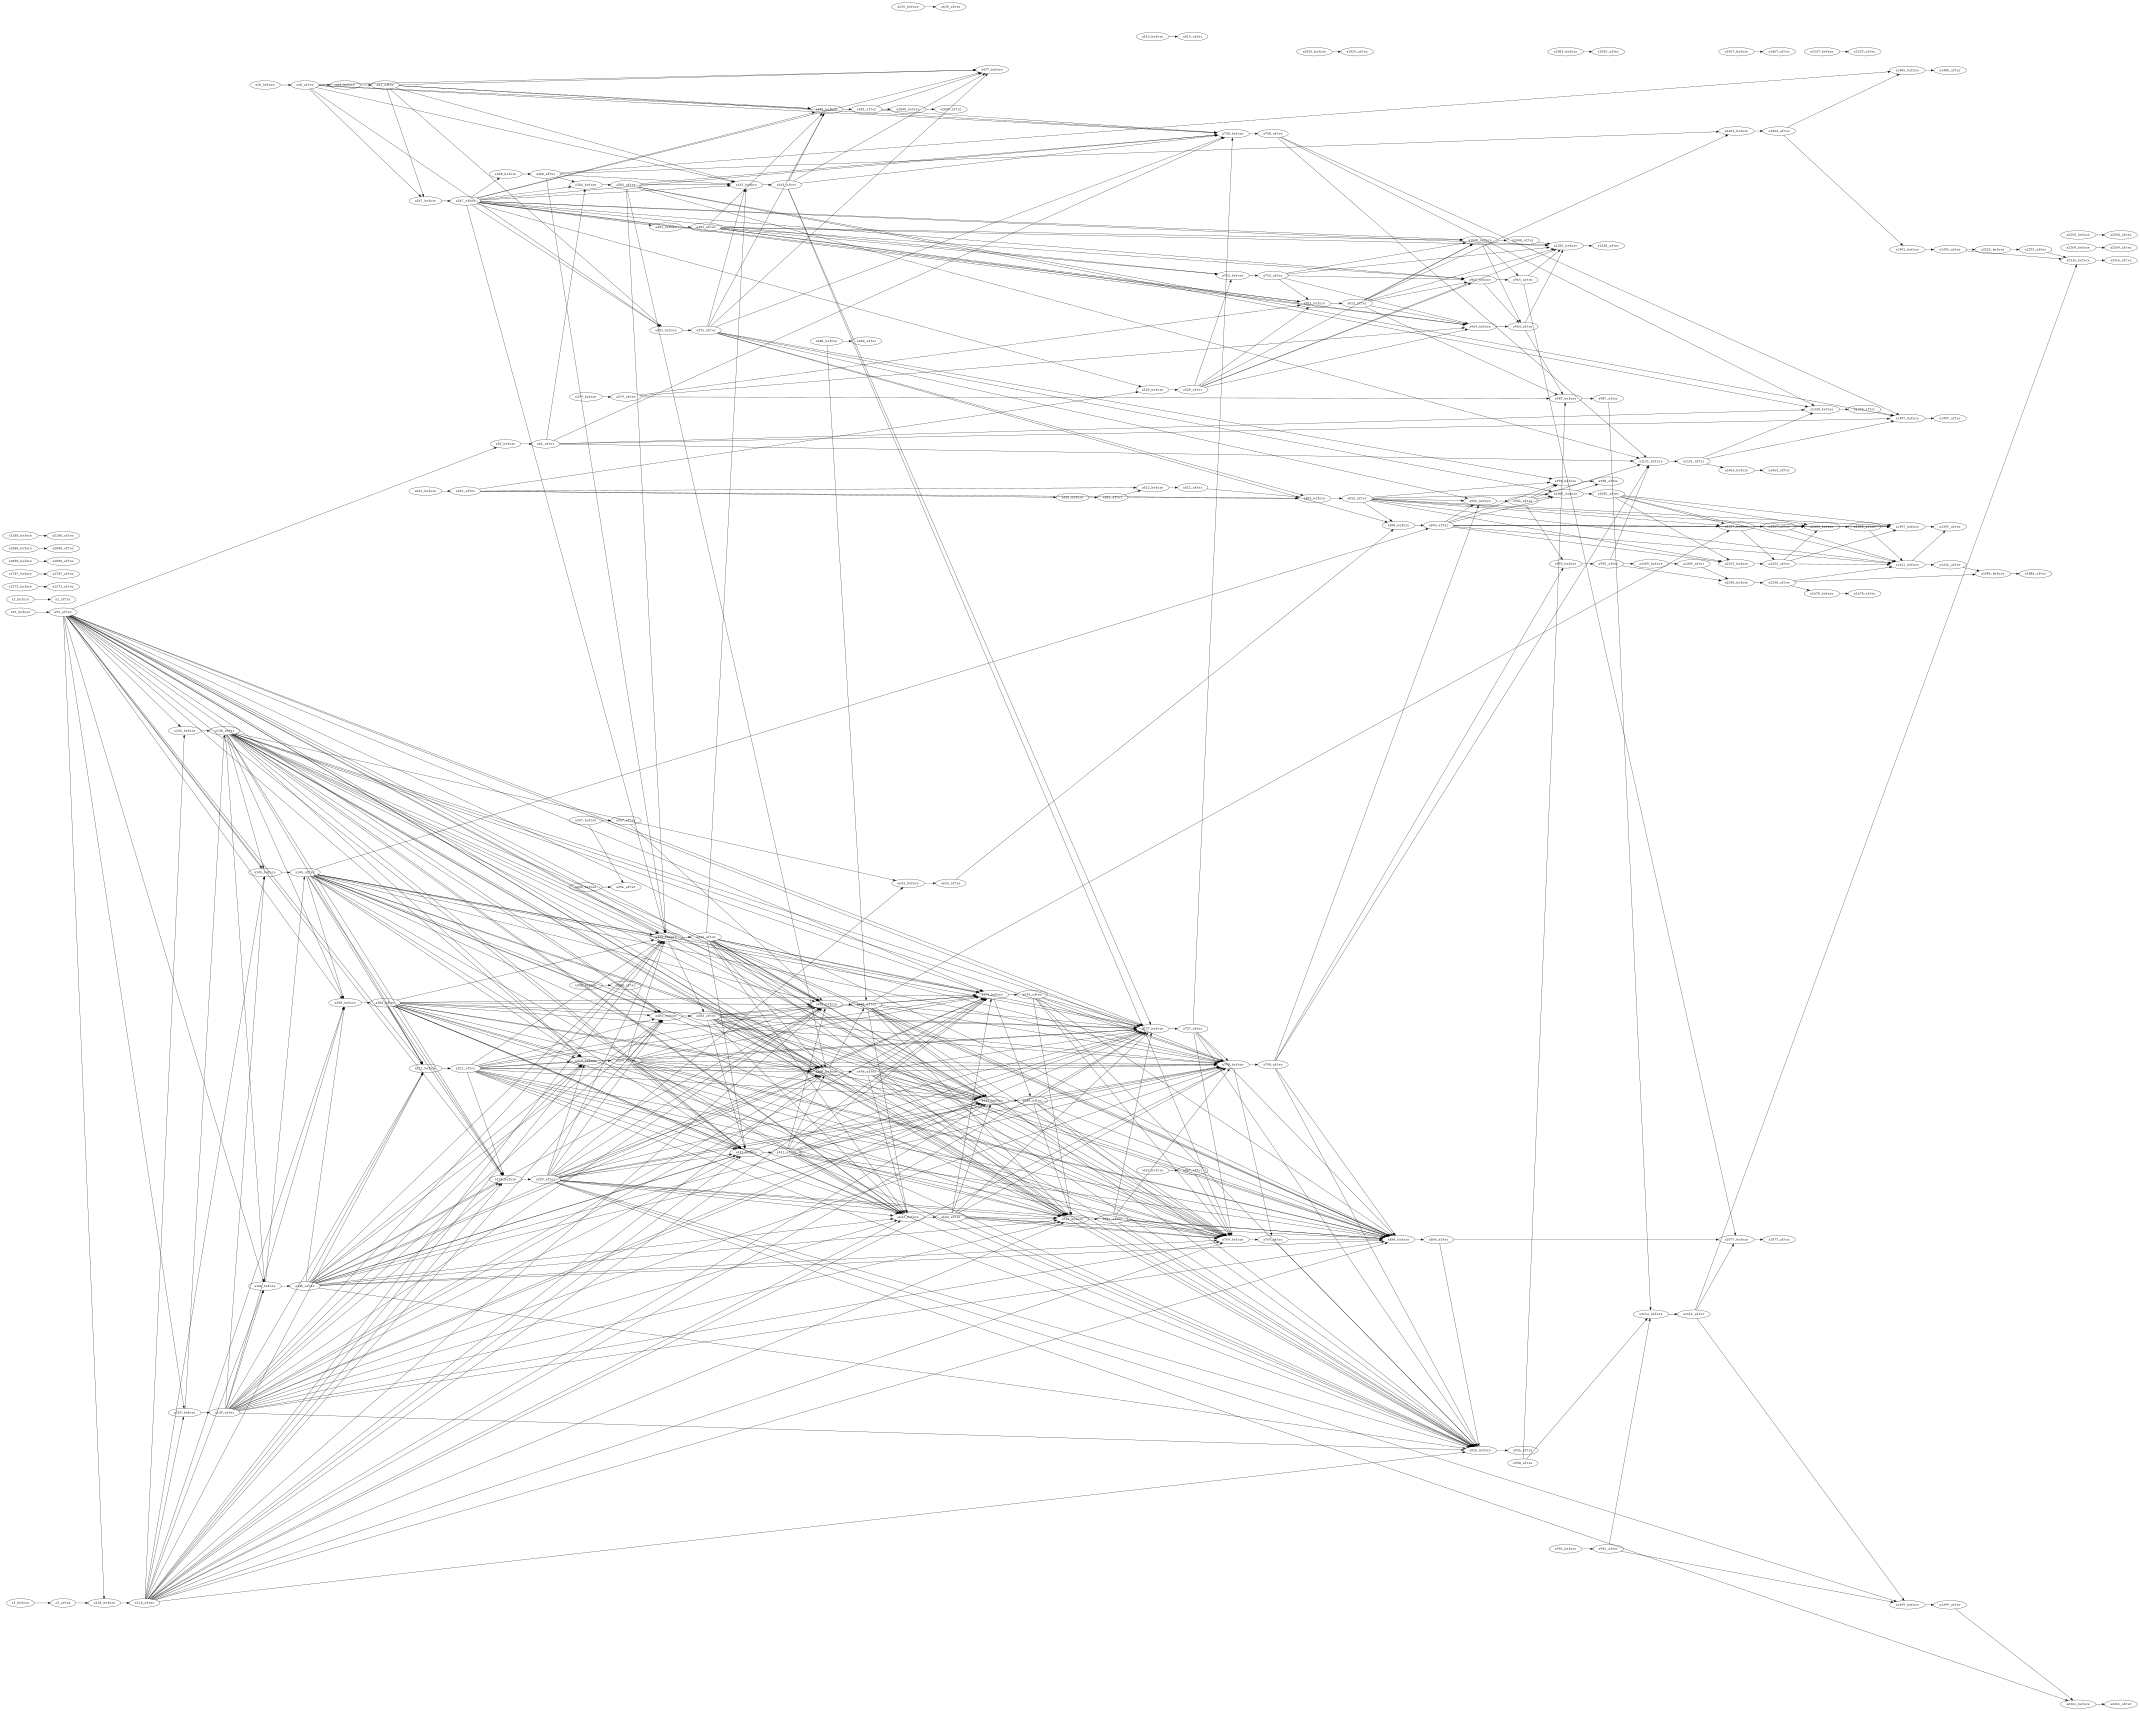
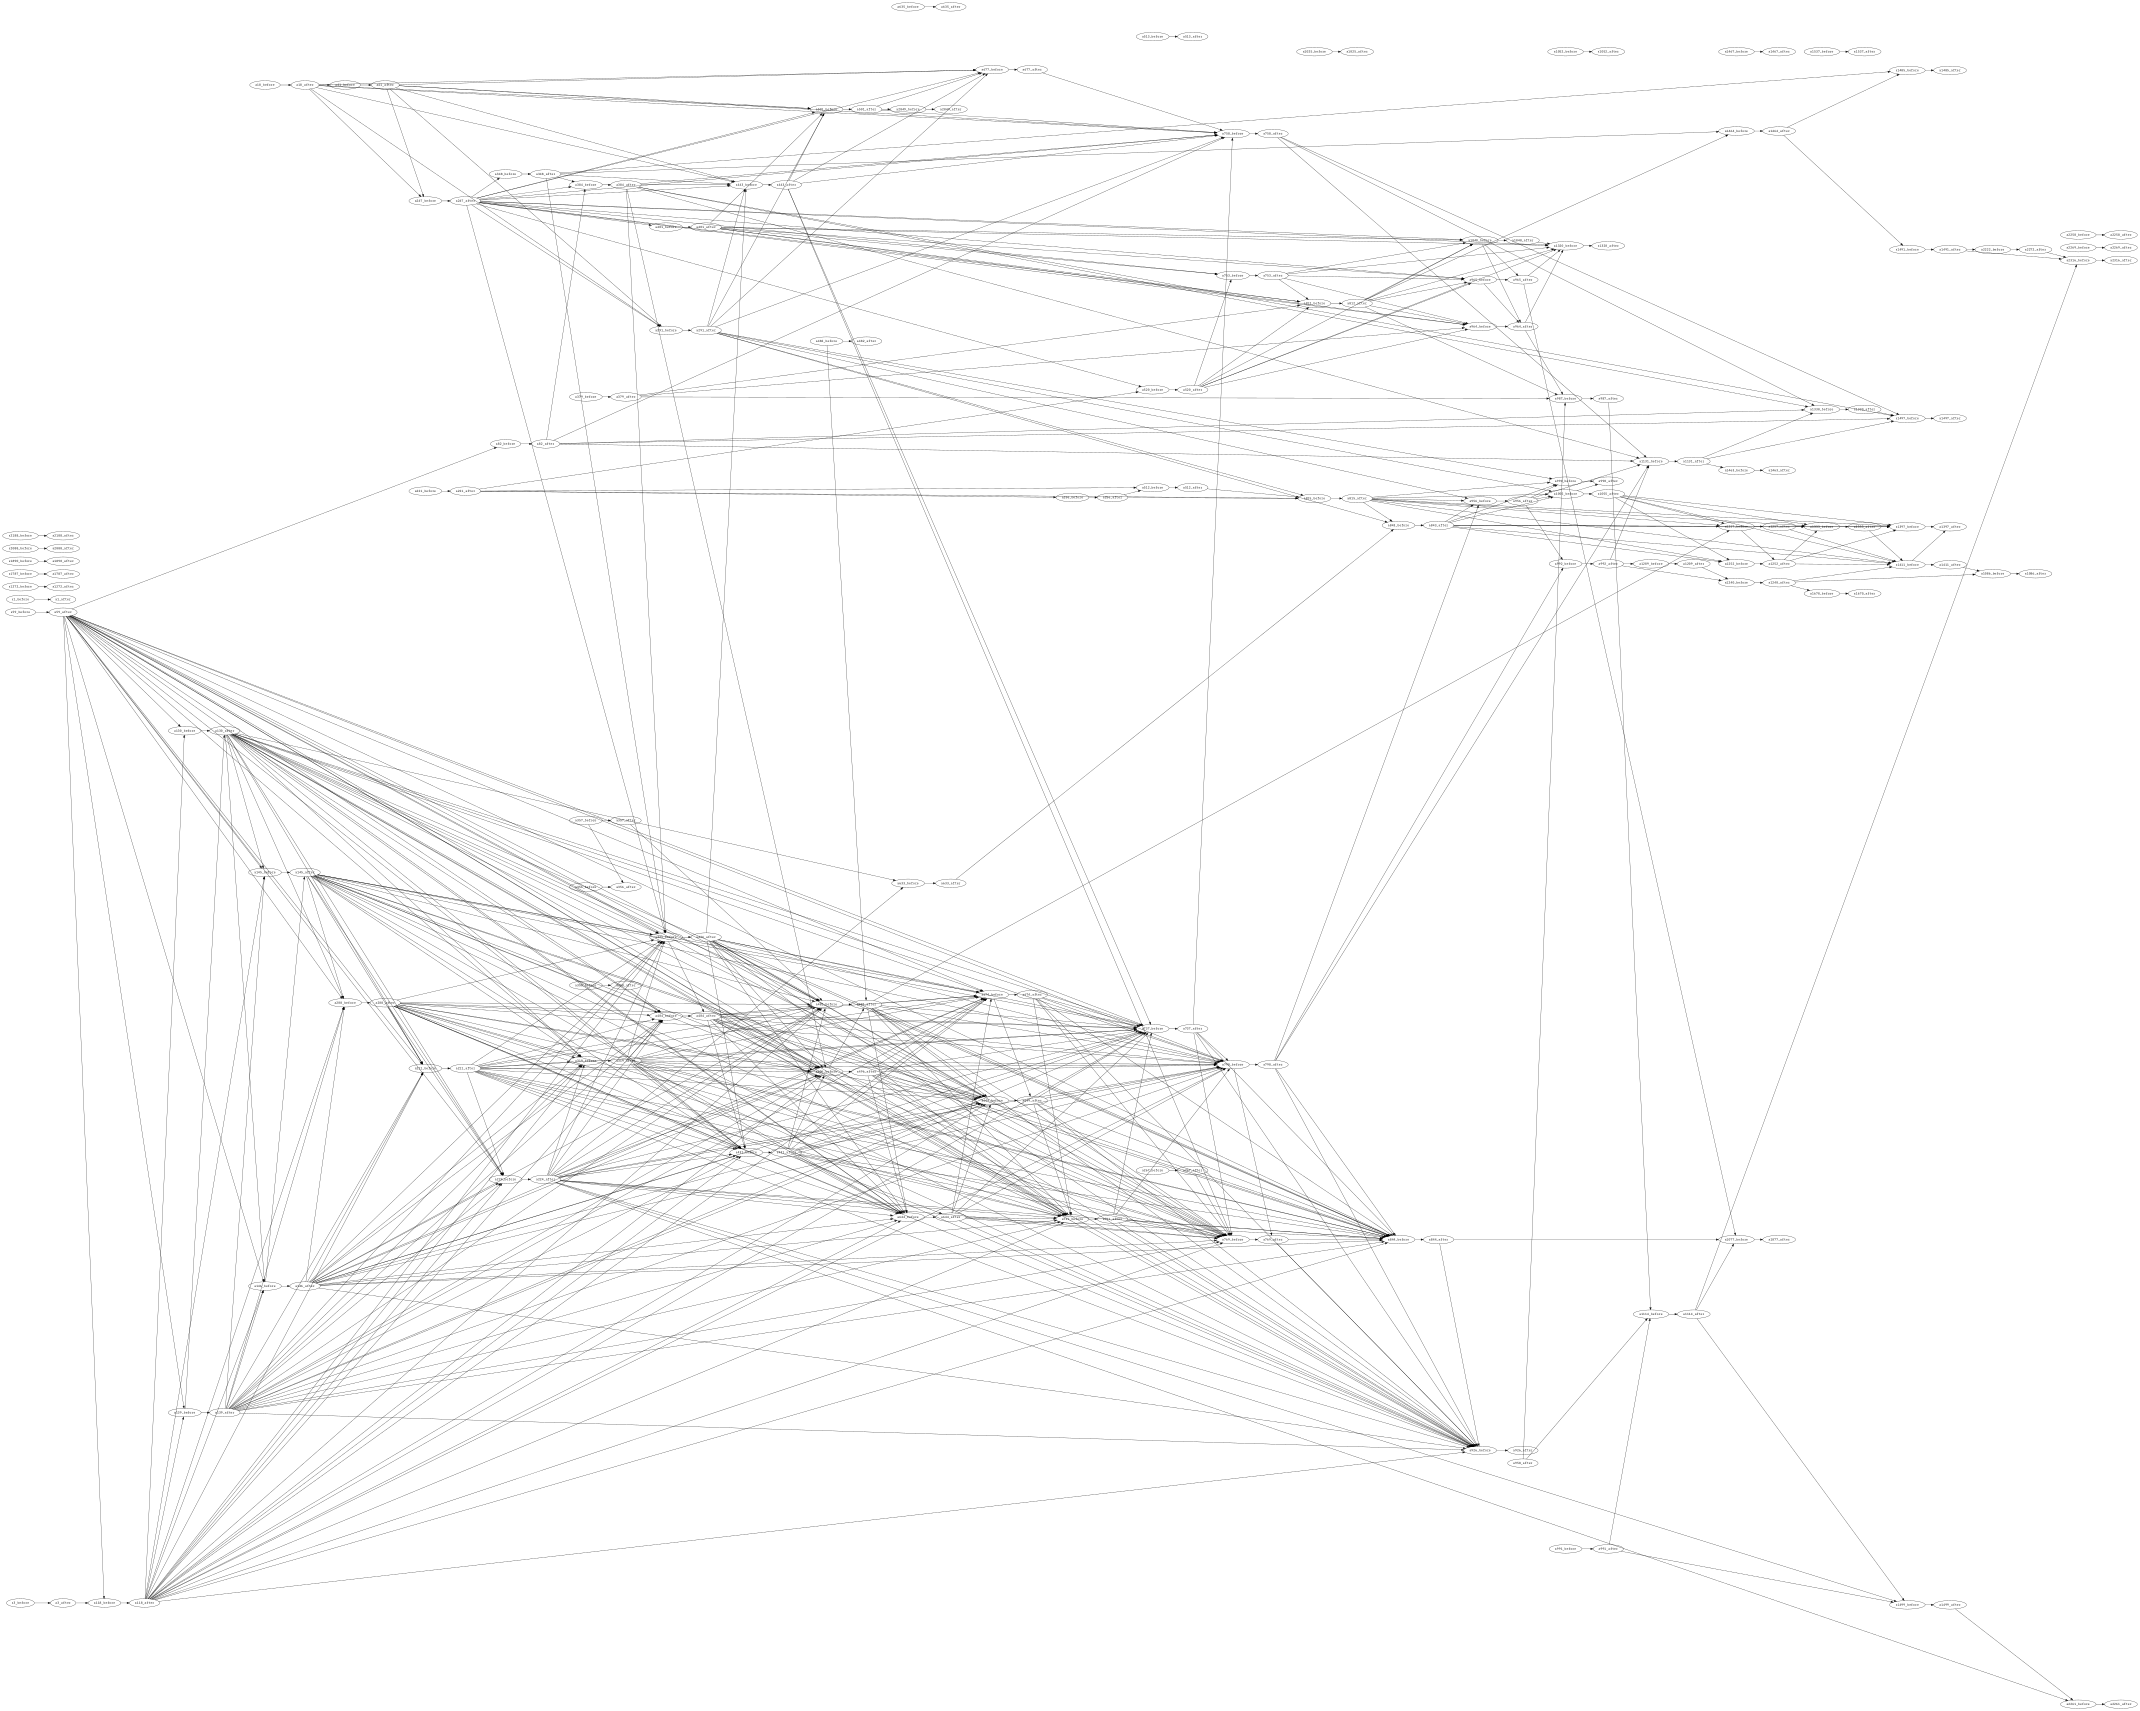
node "a677_after": added
edge "a145_after" -> "a843_after": now "a145_after" -> "a926_before"
edge "a208_after" -> "a674_before": now "a208_after" -> "a644_after"
